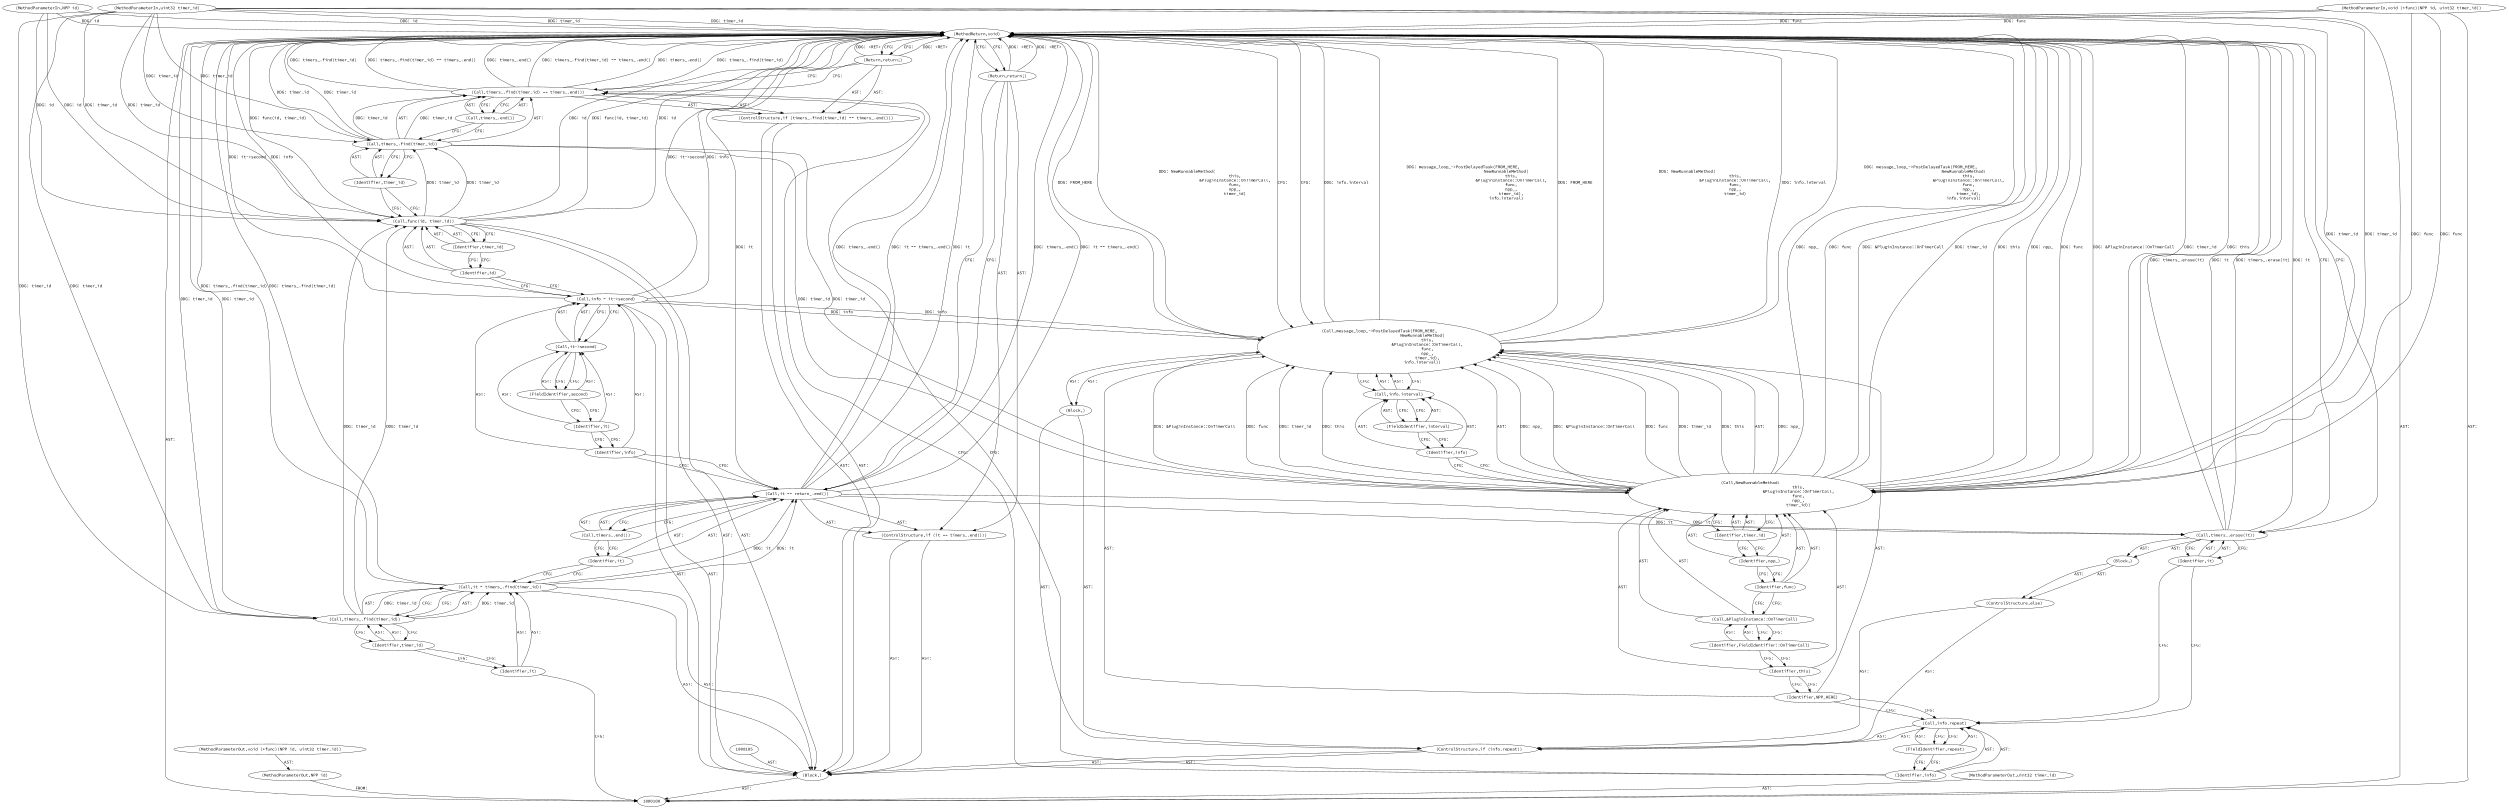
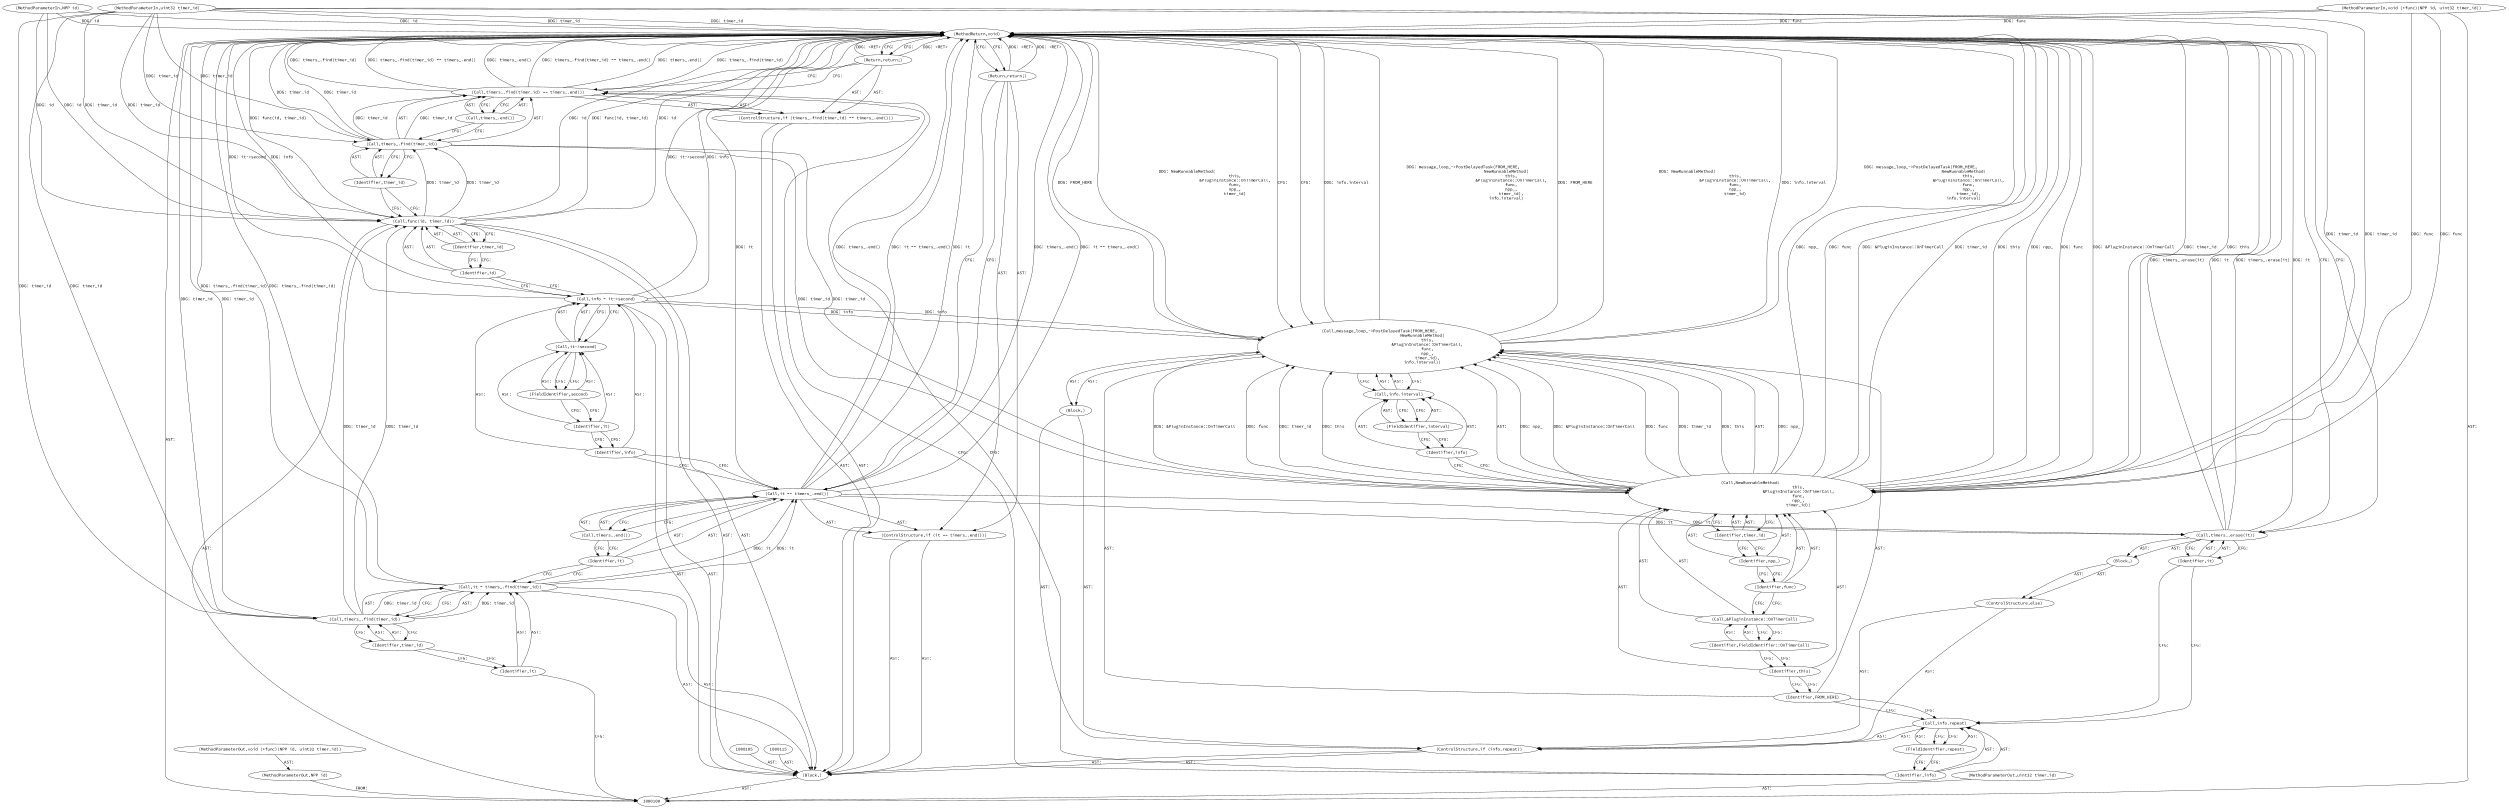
edge "(MethodParameterIn,uint32 timer_id)" -> "1000100": now "(Call,func(id, timer_id))" -> "1000100"
node "(Call,it == return_.end())": label "(Call,it == return_.end())" -> "(Call,it == timers_.end())"
node "(Identifier,NPP_HERE)": label "(Identifier,NPP_HERE)" -> "(Identifier,FROM_HERE)"
node "1000115": added
